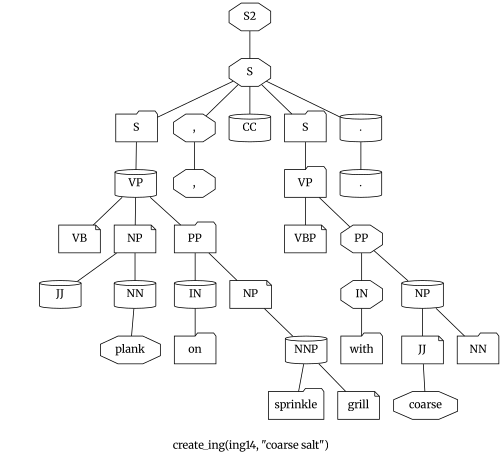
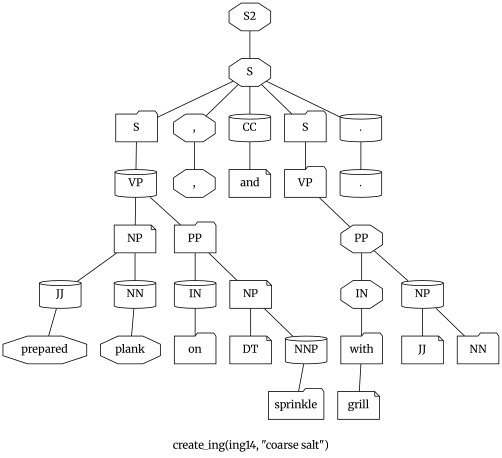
node "and": added
node "VB": removed
node "VBP": removed
node "prepared": added
node "DT": added
edge "NNP" -- "grill": now "with" -- "grill"
node "coarse": removed
